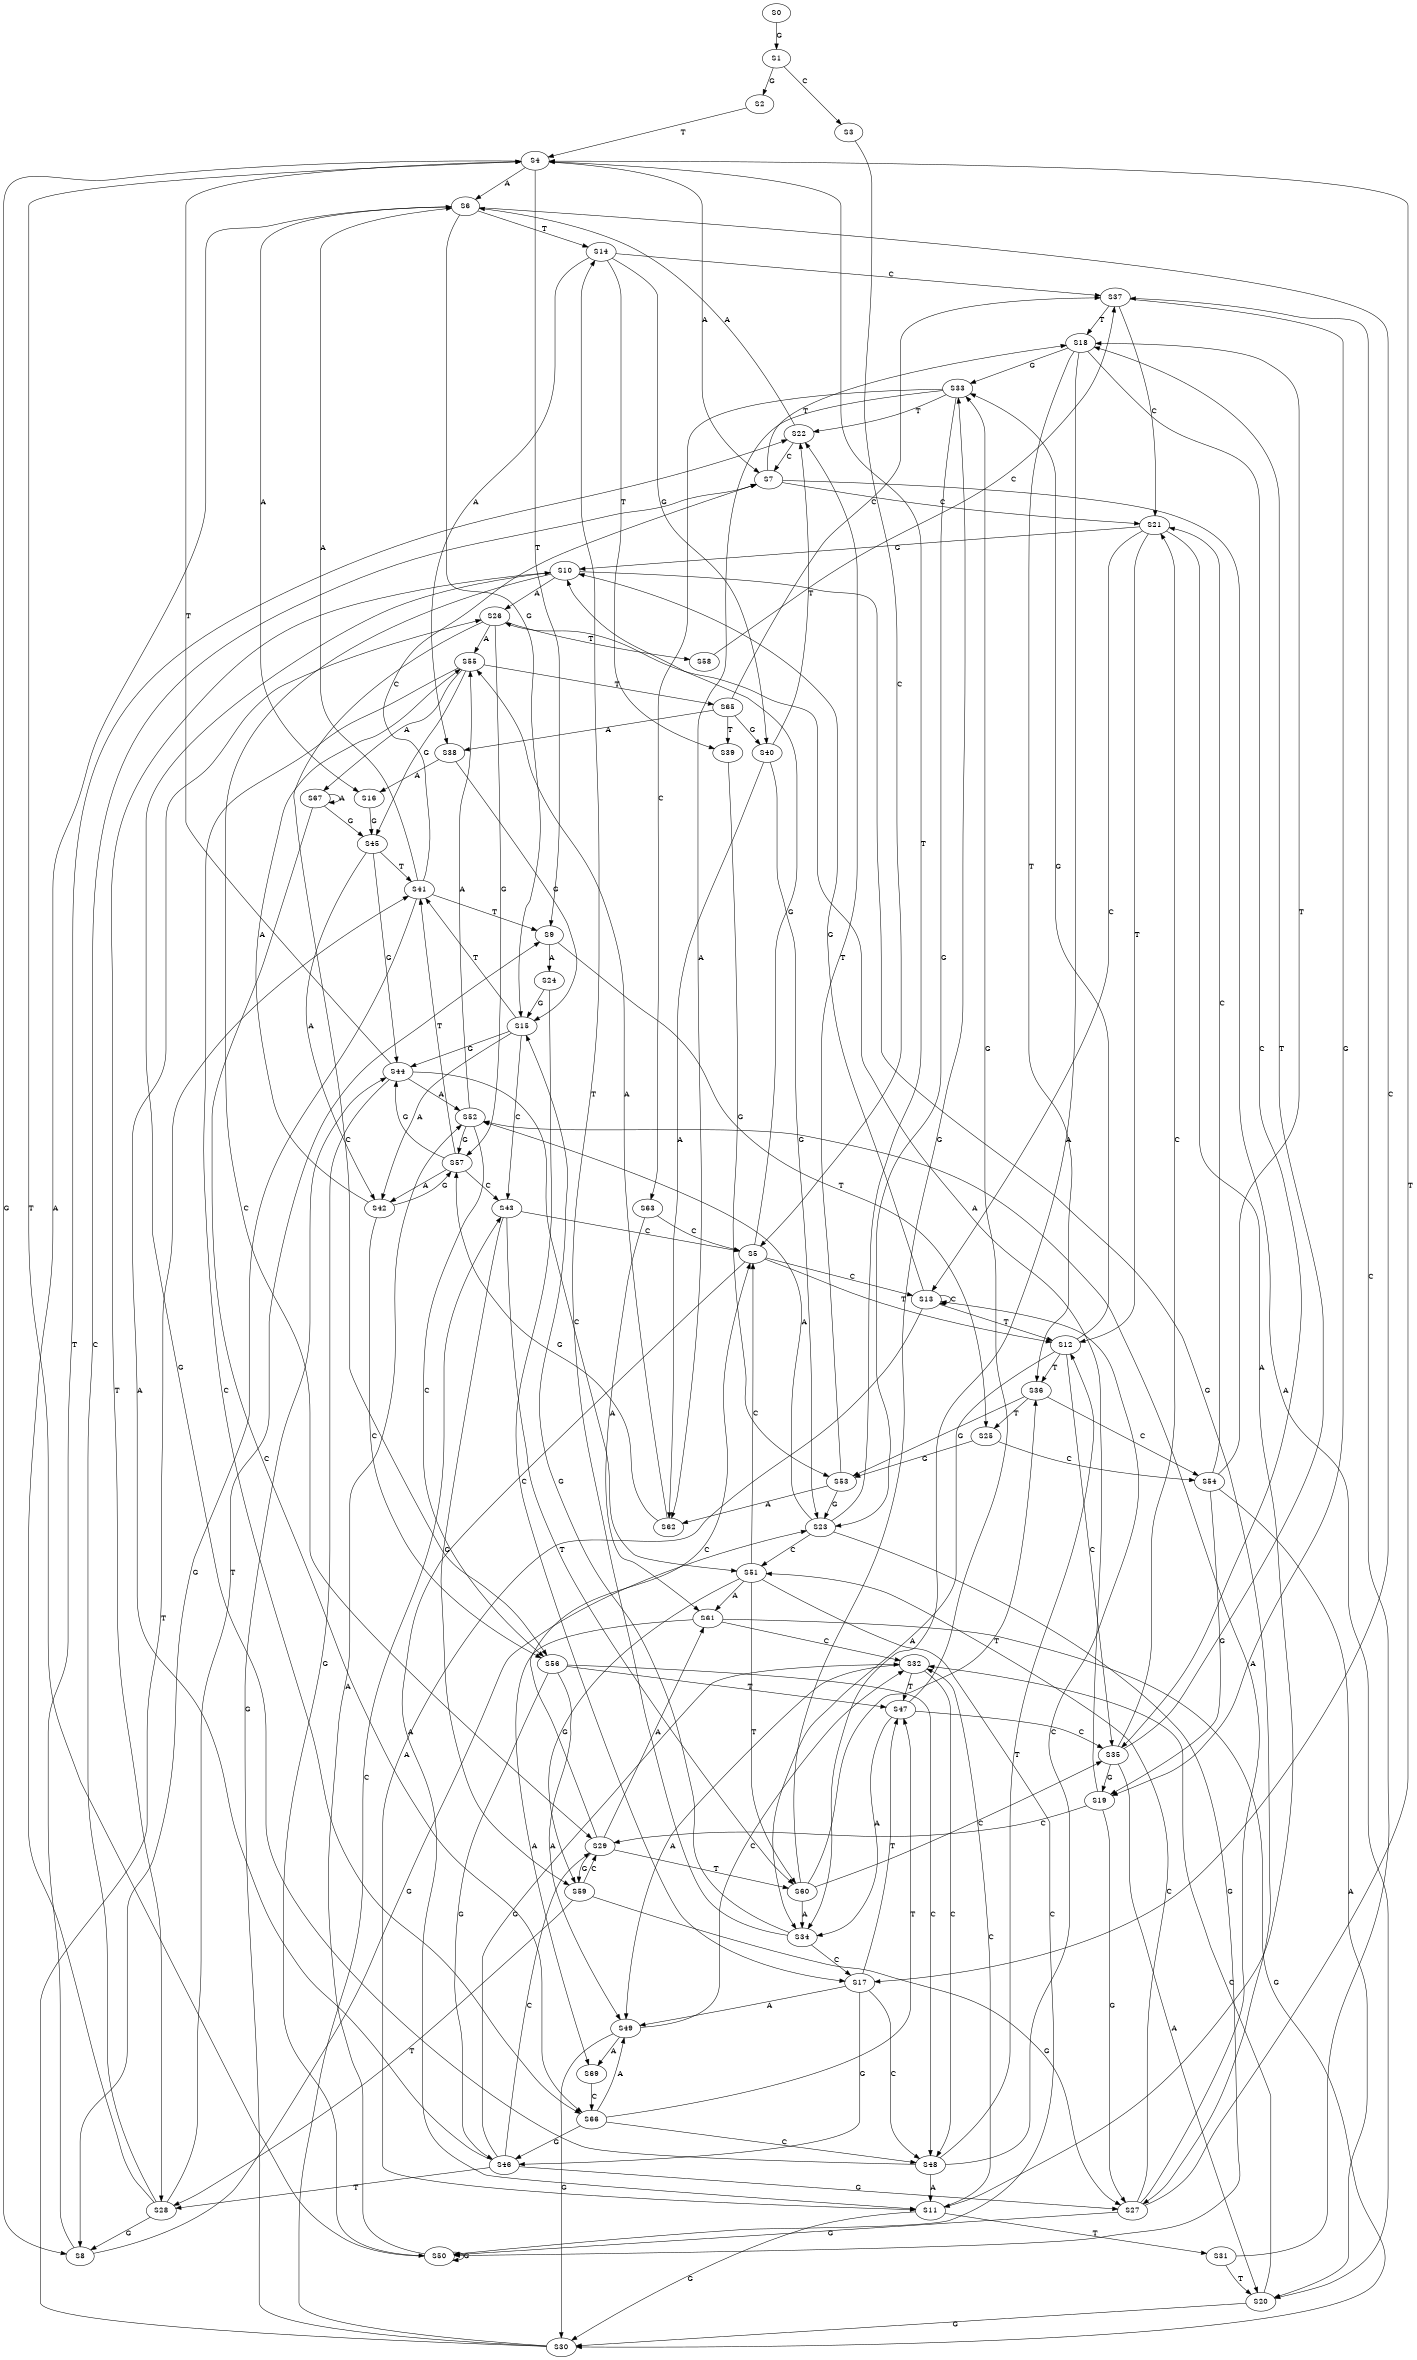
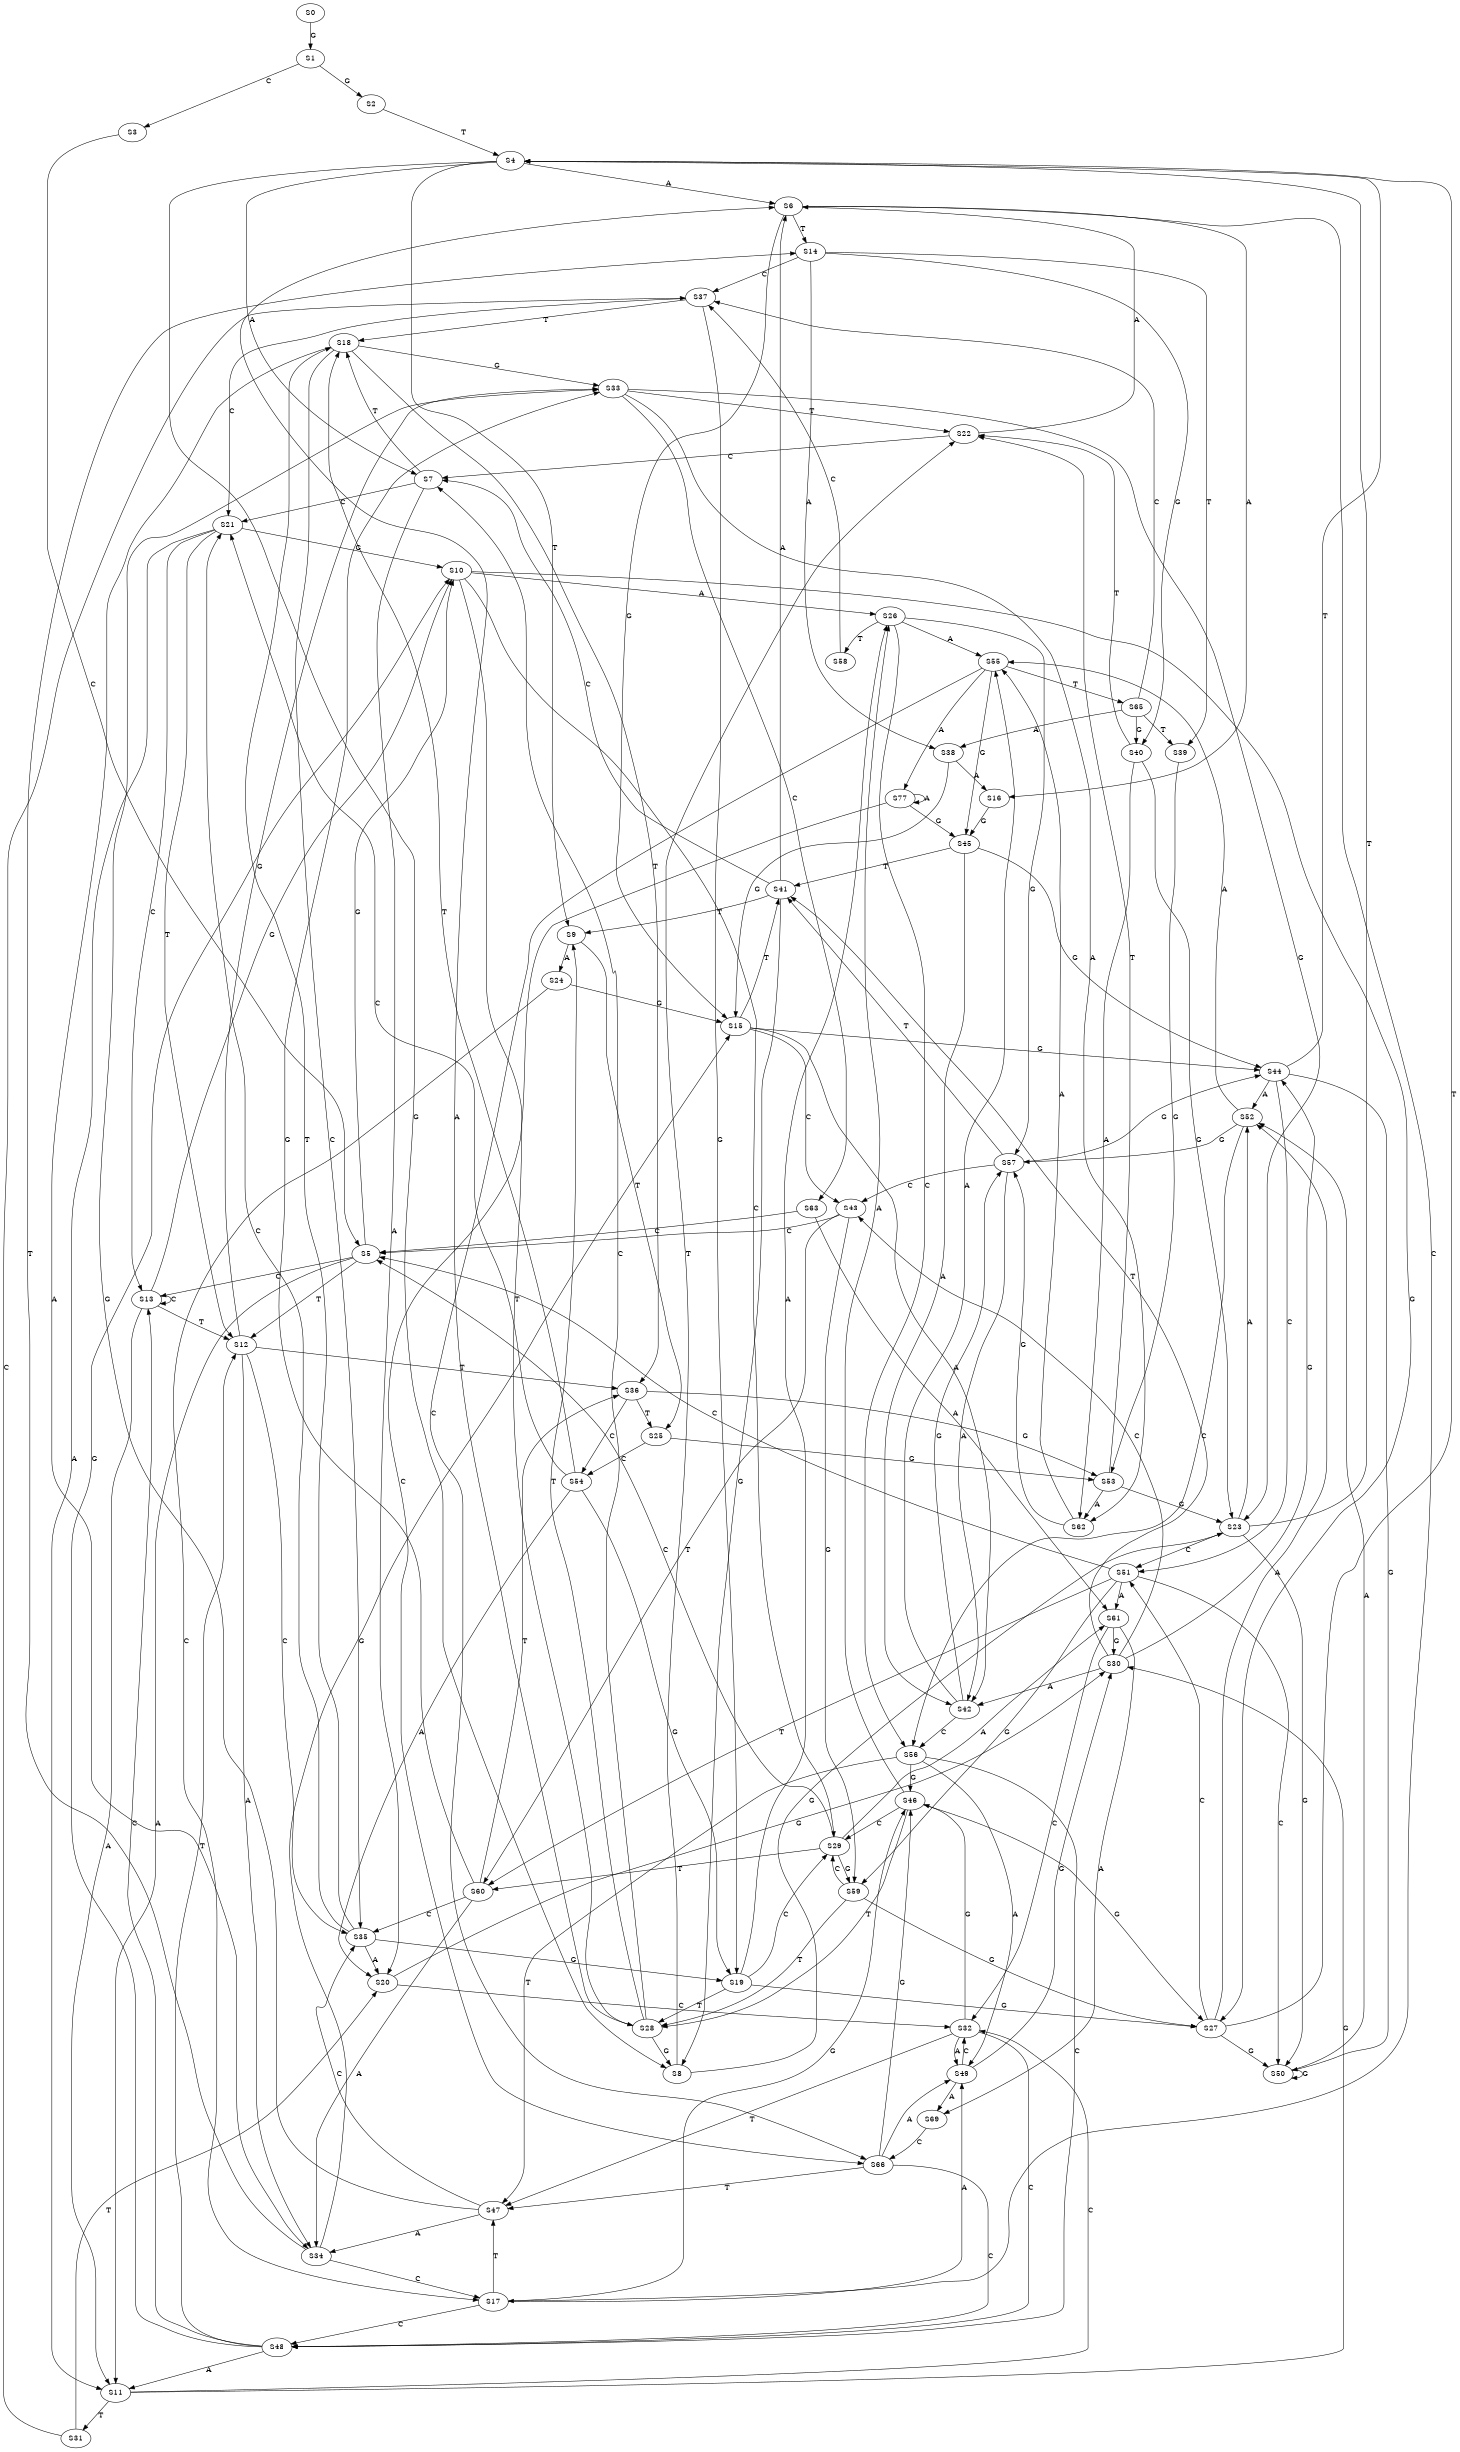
node "S67": label "S67" -> "S77"
edge "S50" -> "S4": removed, label "T"
edge "S30" -> "S42": added, label "A"
edge "S46" -> "S32": reversed
edge "S19" -> "S28": added, label "T"
